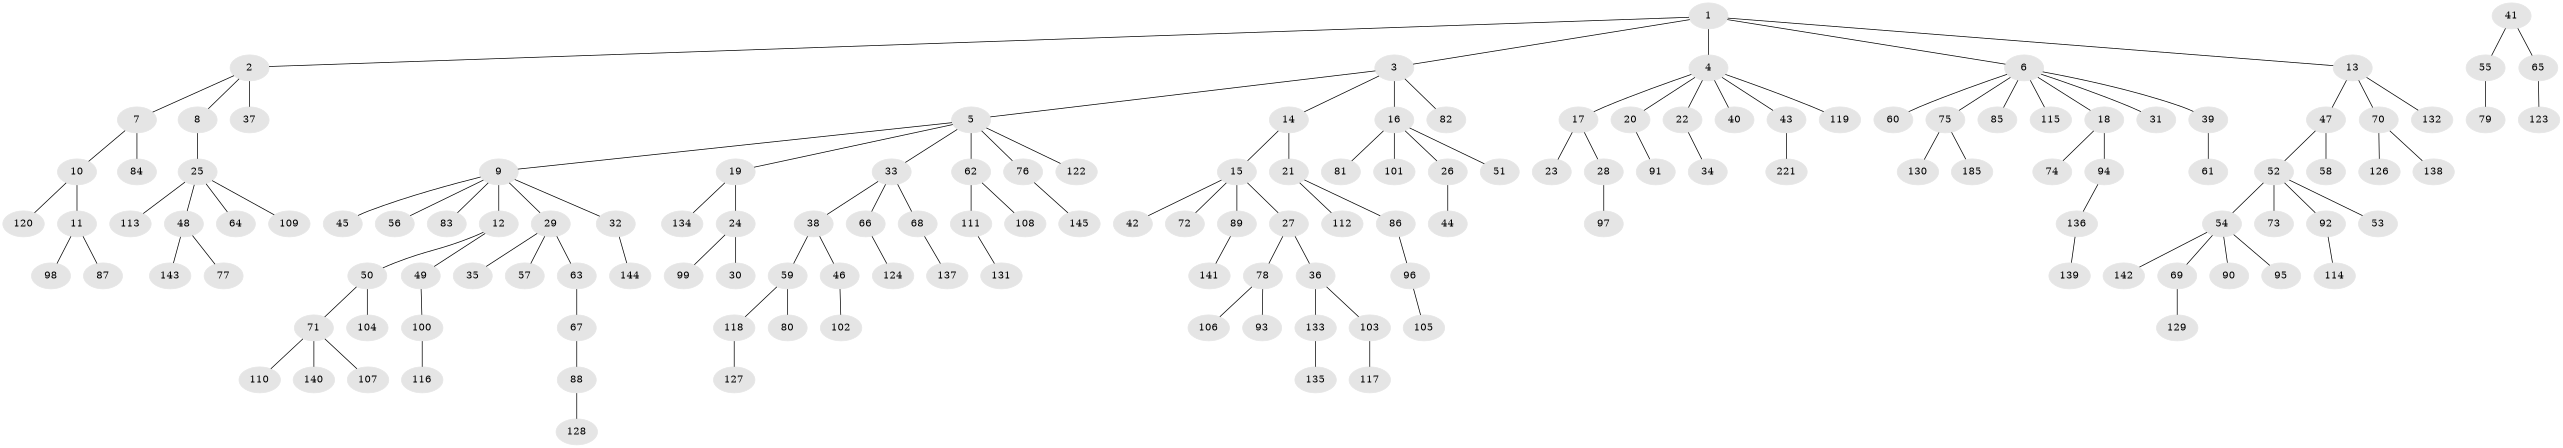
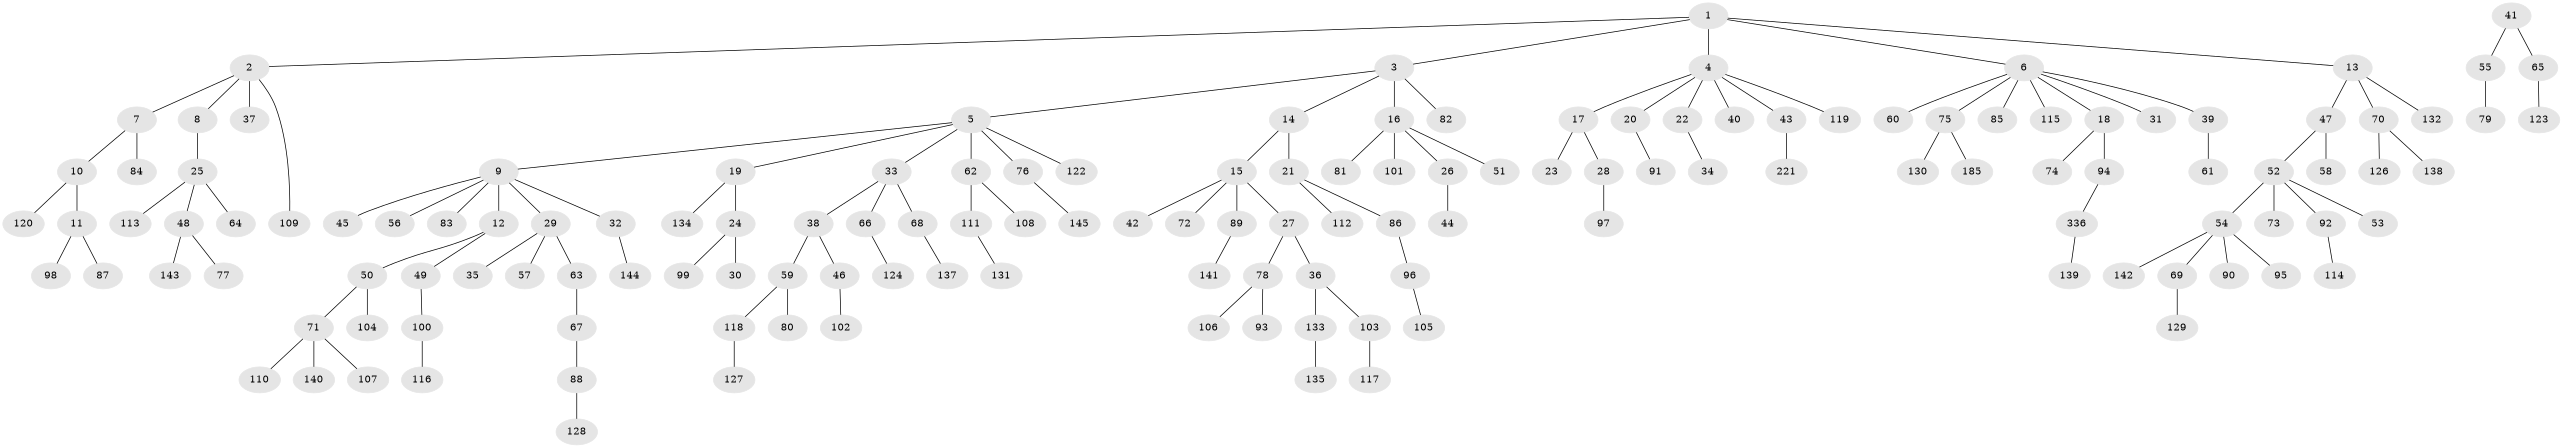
edge "25" -- "109": now "2" -- "109"
node "136": label "136" -> "336"
